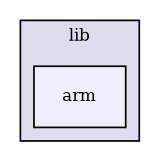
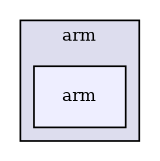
cluster "lib": label "lib" -> "arm"
